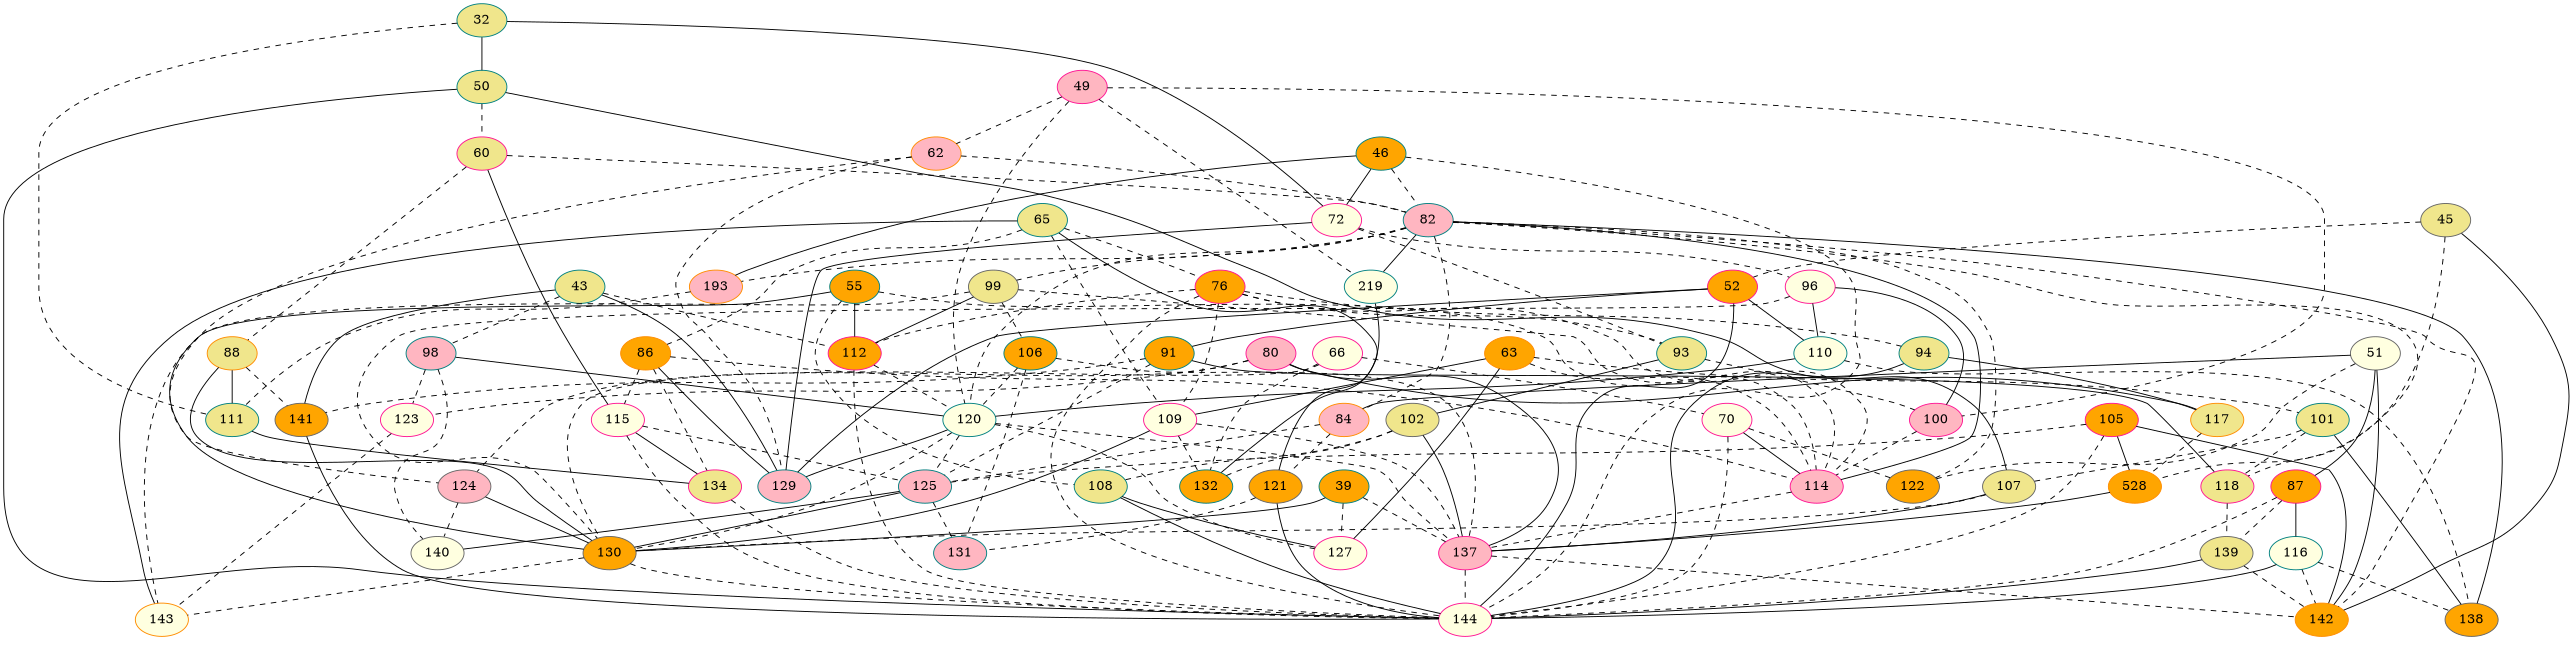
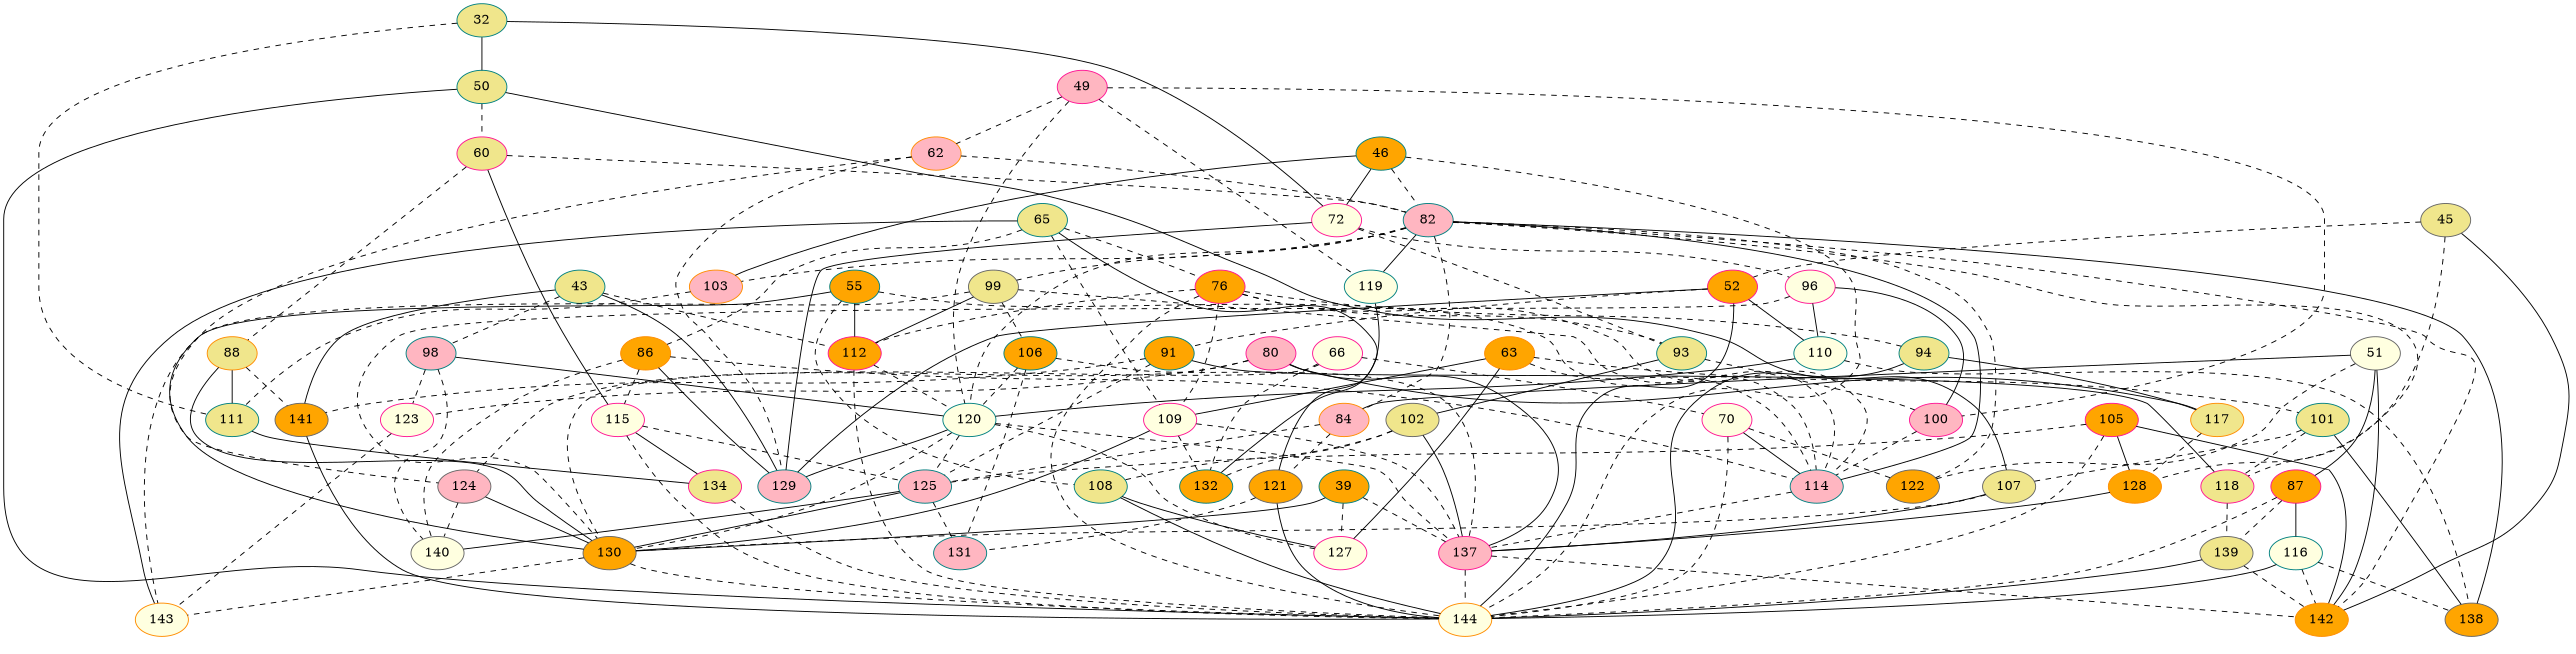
node "193": label "193" -> "103"
node "219": label "219" -> "119"
edge "52" -- "91": style solid -> dashed
edge "86" -- "134": now "86" -- "140"
node "114": color deeppink -> teal
node "528": label "528" -> "128"
node "144": color deeppink -> darkorange
